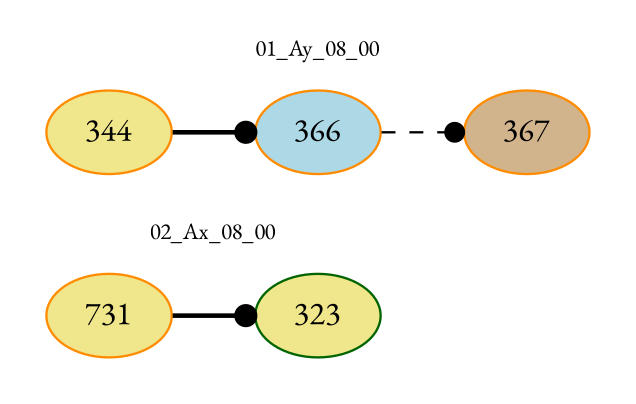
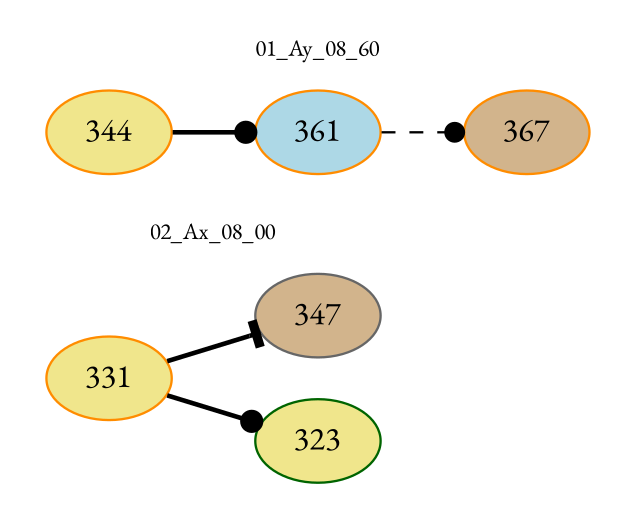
cluster "01_Ay_08_00": label "01_Ay_08_00" -> "01_Ay_08_60"
node "366": label "366" -> "361"
node "731": label "731" -> "331"
node "347": added
